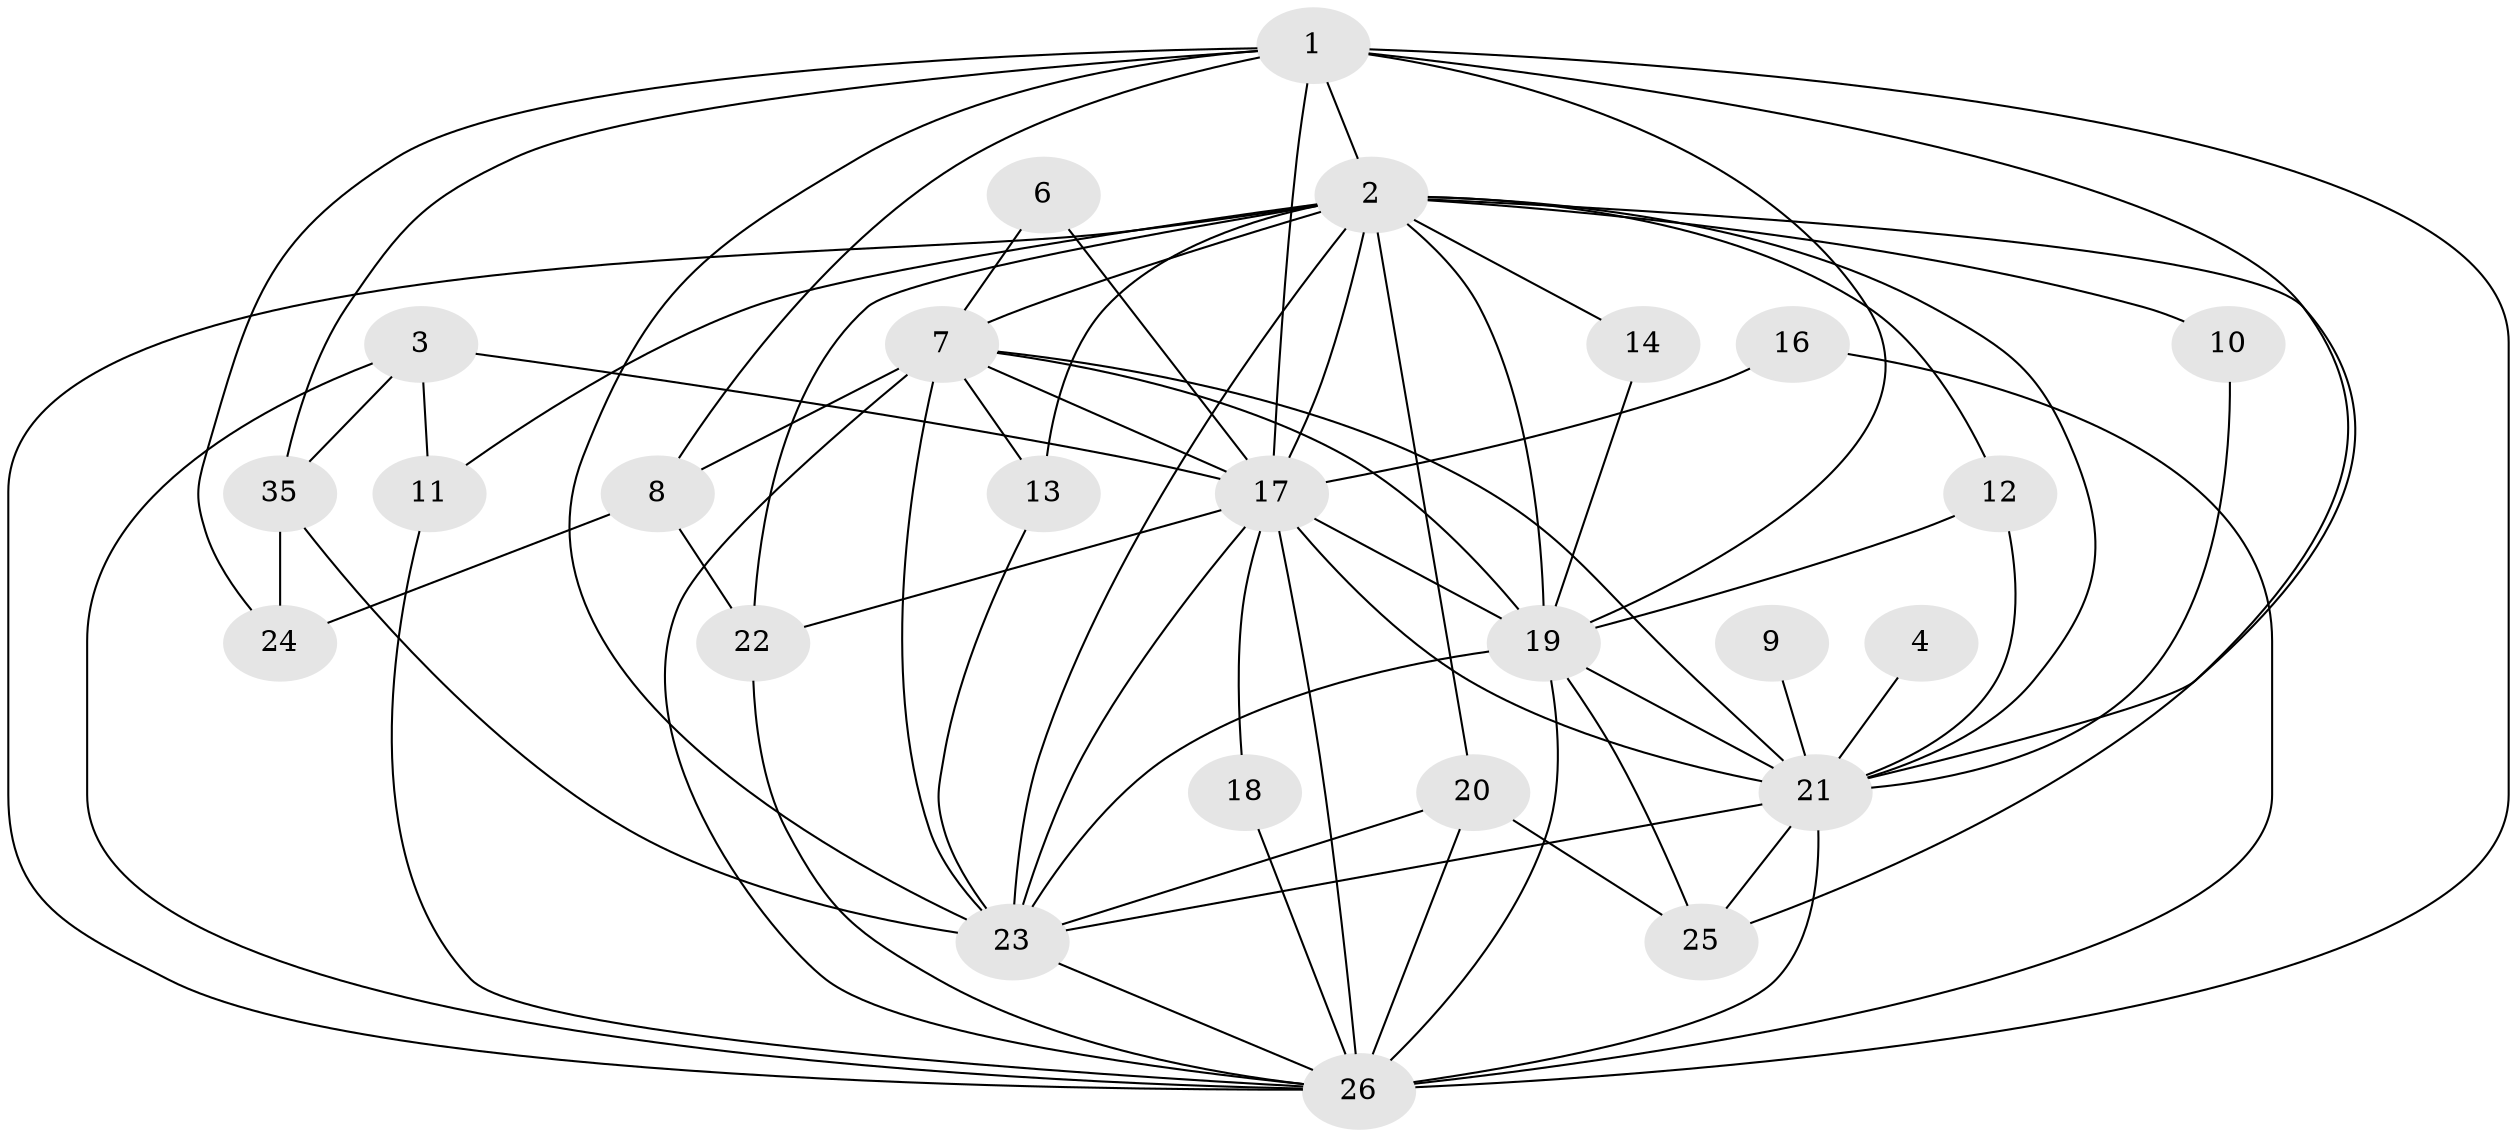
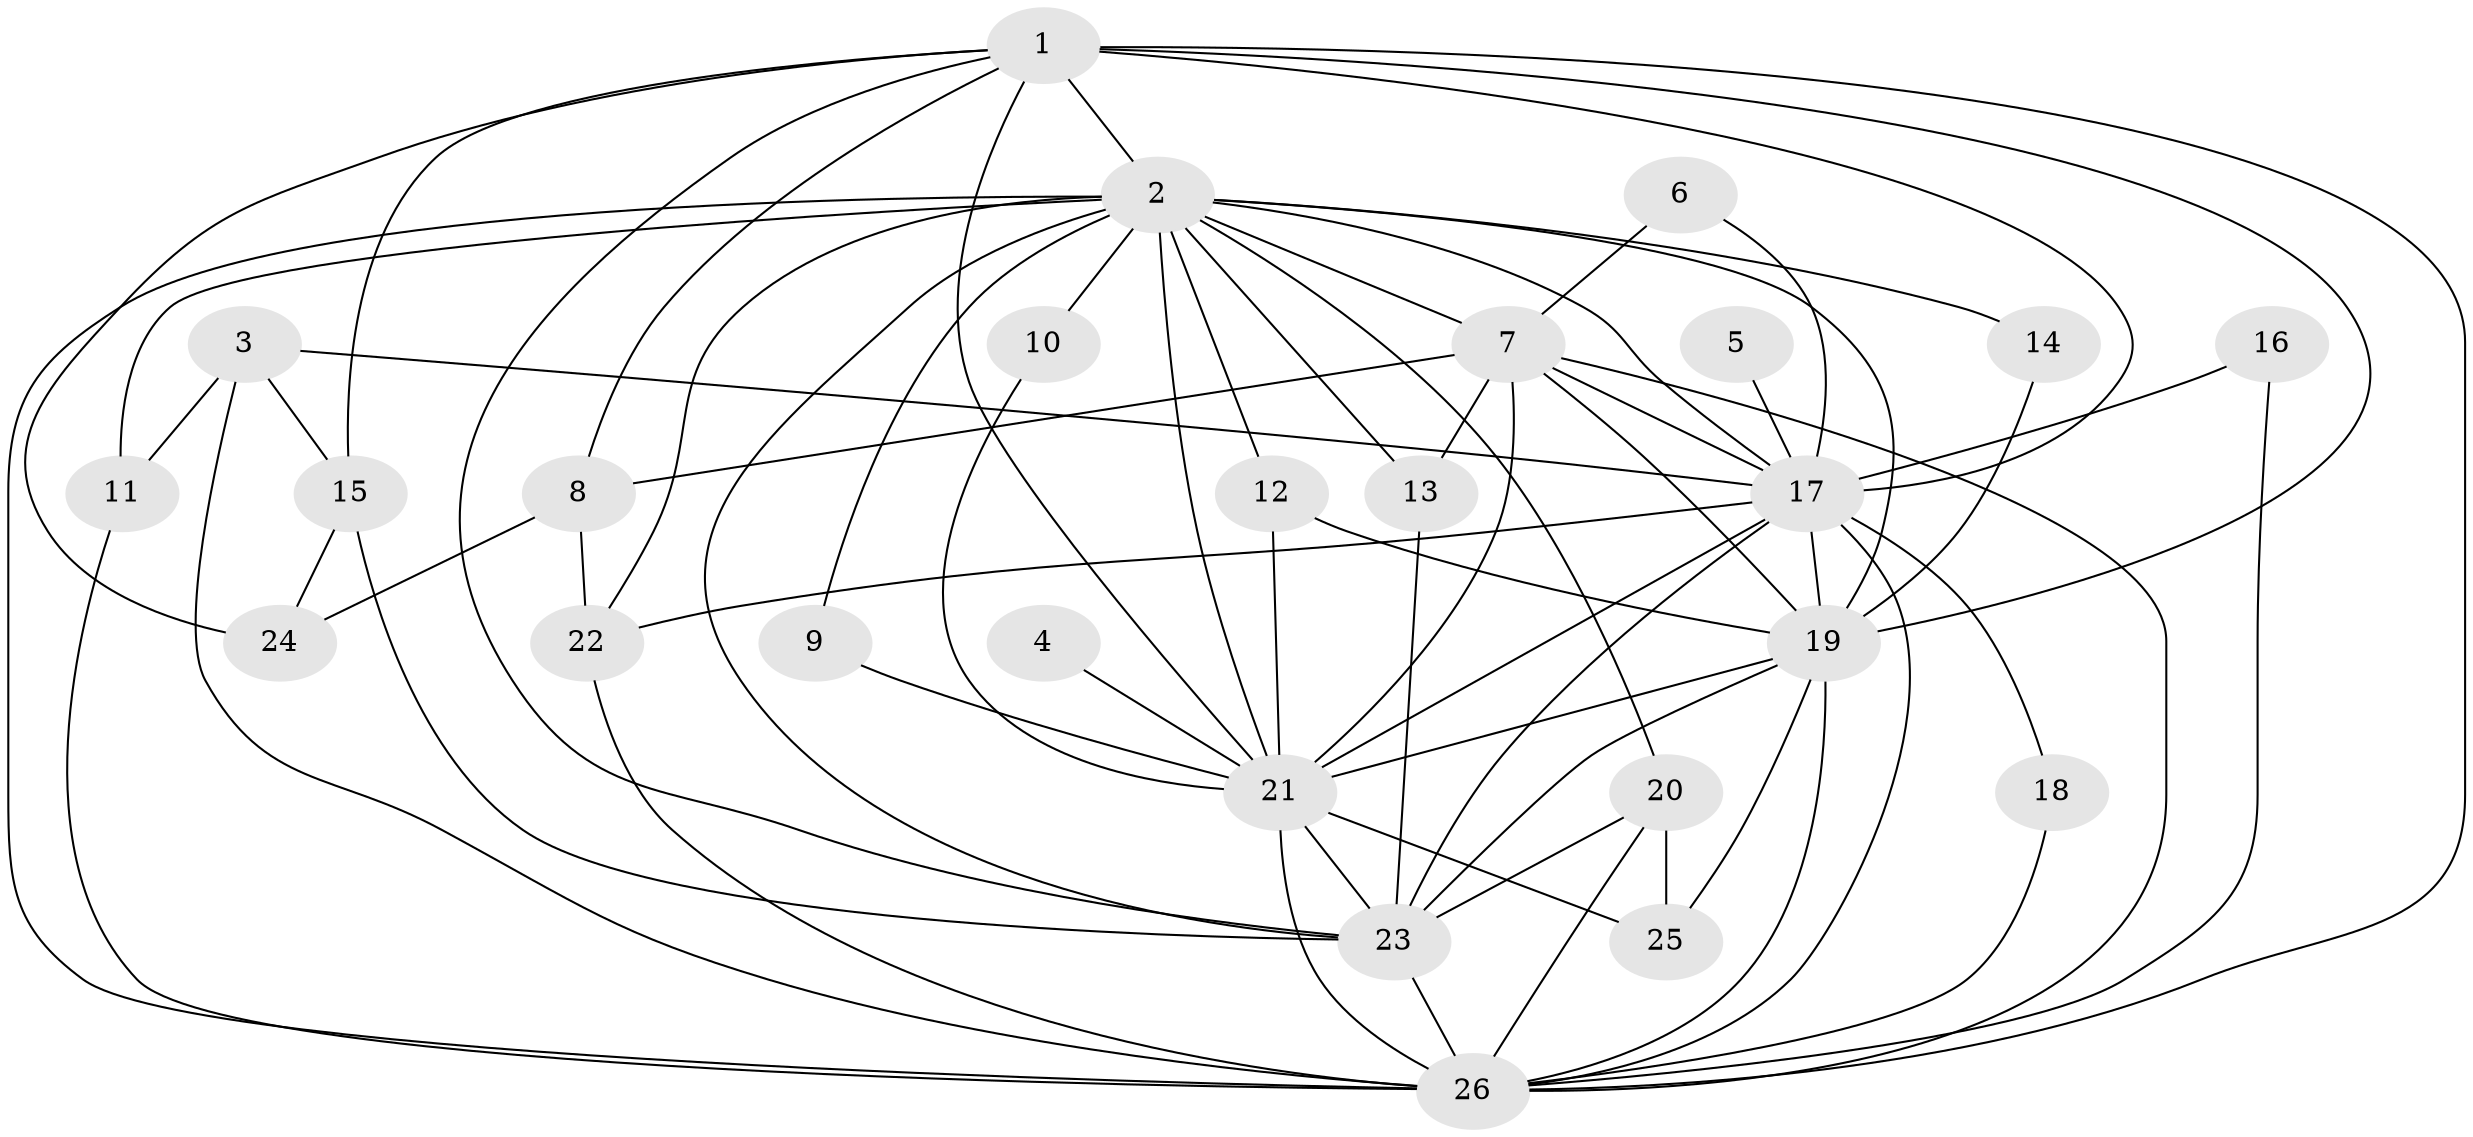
edge "2" -- "25": now "2" -- "9"
node "5": added
node "35": label "35" -> "15"
edge "7" -- "23": removed
